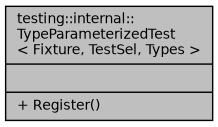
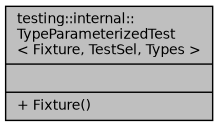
node "testing::internal::": text "+ Register()" -> "+ Fixture()"
